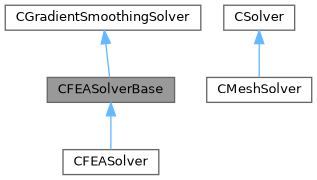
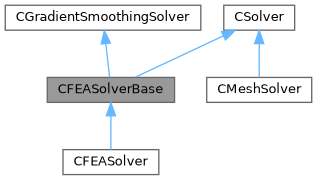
edge "CFEASolverBase" -> "CSolver": added
